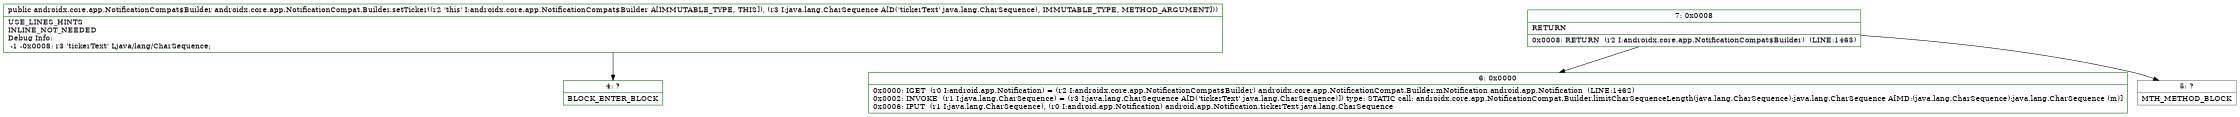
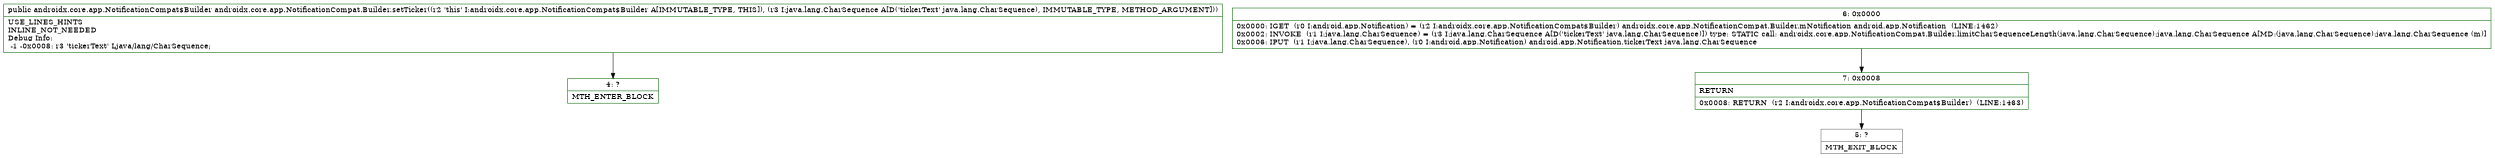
edge "7: 0x0008" -> "6: 0x0000": reversed
node "4: ?": text "BLOCK_ENTER_BLOCK" -> "MTH_ENTER_BLOCK"
node "5: ?": text "MTH_METHOD_BLOCK" -> "MTH_EXIT_BLOCK"
